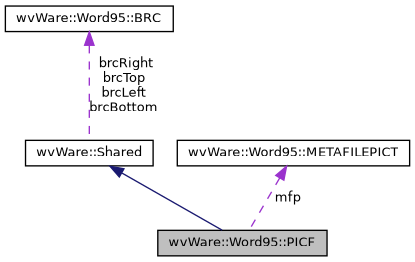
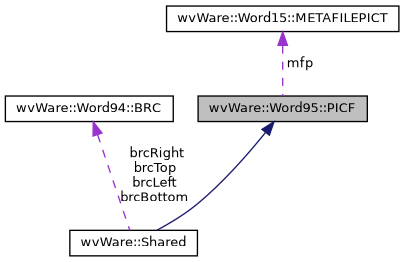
node "wvWare::Word95::BRC": label "wvWare::Word95::BRC" -> "wvWare::Word94::BRC"
node "wvWare::Word95::METAFILEPICT": label "wvWare::Word95::METAFILEPICT" -> "wvWare::Word15::METAFILEPICT"
edge "wvWare::Word95::PICF" -> "wvWare::Shared": reversed
